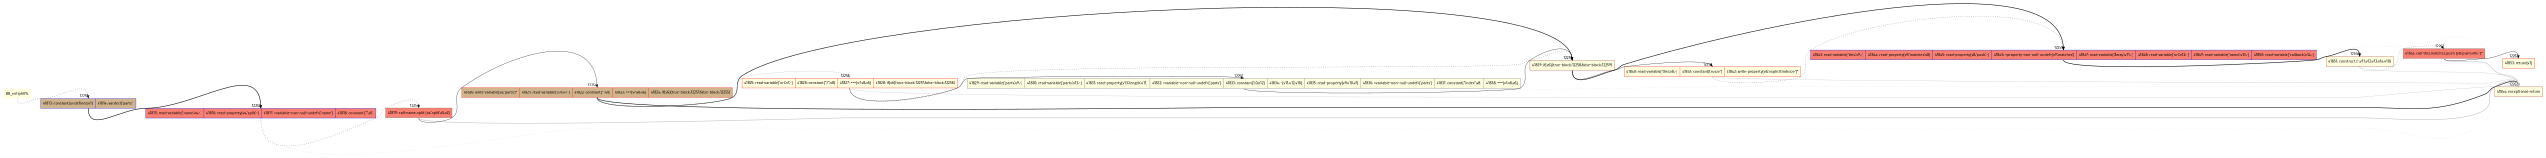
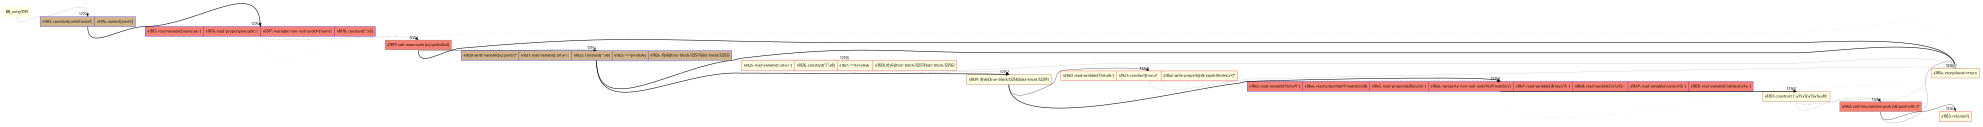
node "41829: read-variable['parts',v9,-]": removed
node "41820: write-variable[v2,'parts']*": color red -> blue
node "BB_entry6015": label "BB_entry6015" -> "BB_entry1015"
edge "41819: call-name.split [v4,'split',v5,v2]" -> "41854: exceptional-return": color gray -> black
